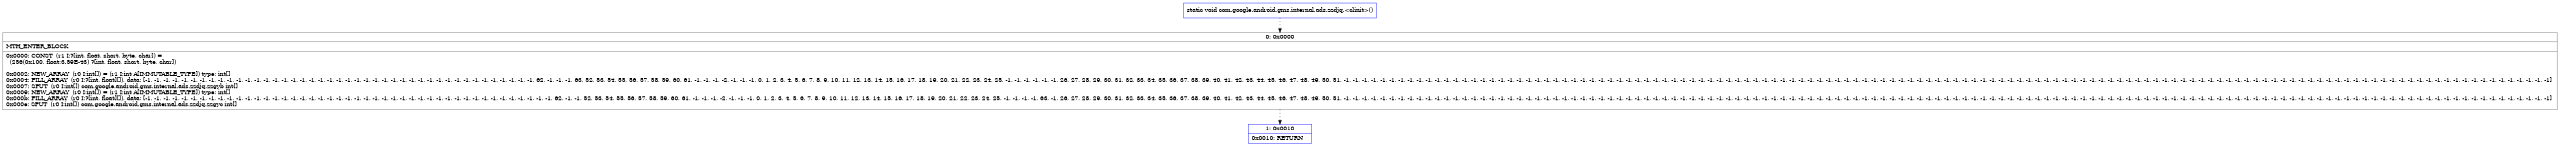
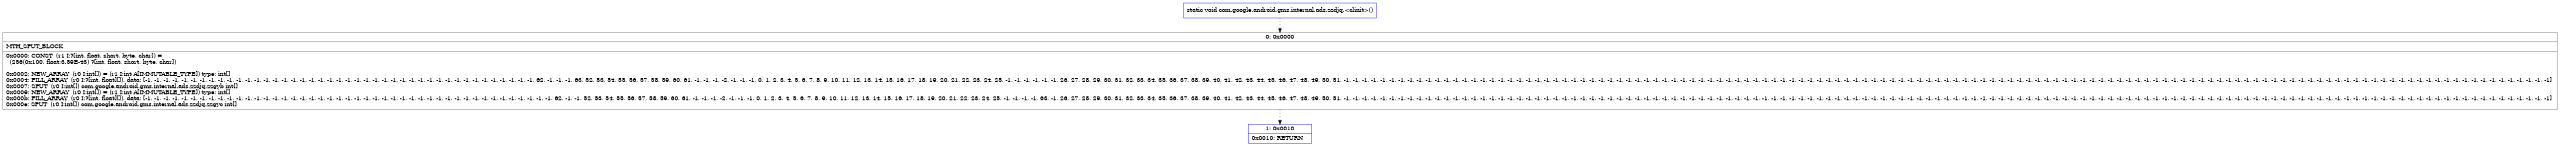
node "0: 0x0000": text "MTH_ENTER_BLOCK" -> "MTH_SPUT_BLOCK"
